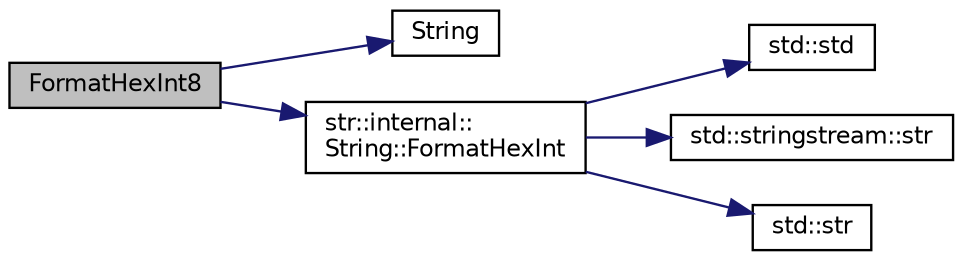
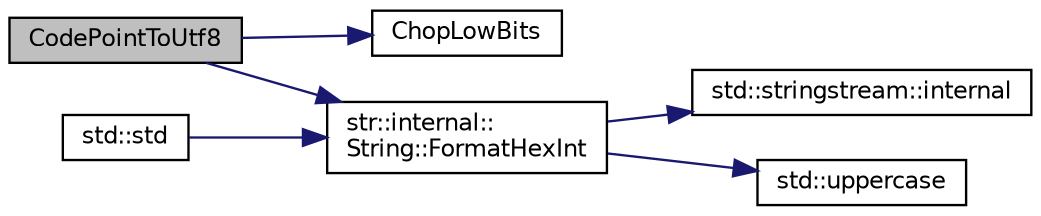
node "String": label "String" -> "ChopLowBits"
node "FormatHexInt8": label "FormatHexInt8" -> "CodePointToUtf8"
edge "str::internal:: String::FormatHexInt" -> "std::std": reversed
node "std::stringstream::str": label "std::stringstream::str" -> "std::stringstream::internal"
node "std::str": label "std::str" -> "std::uppercase"
